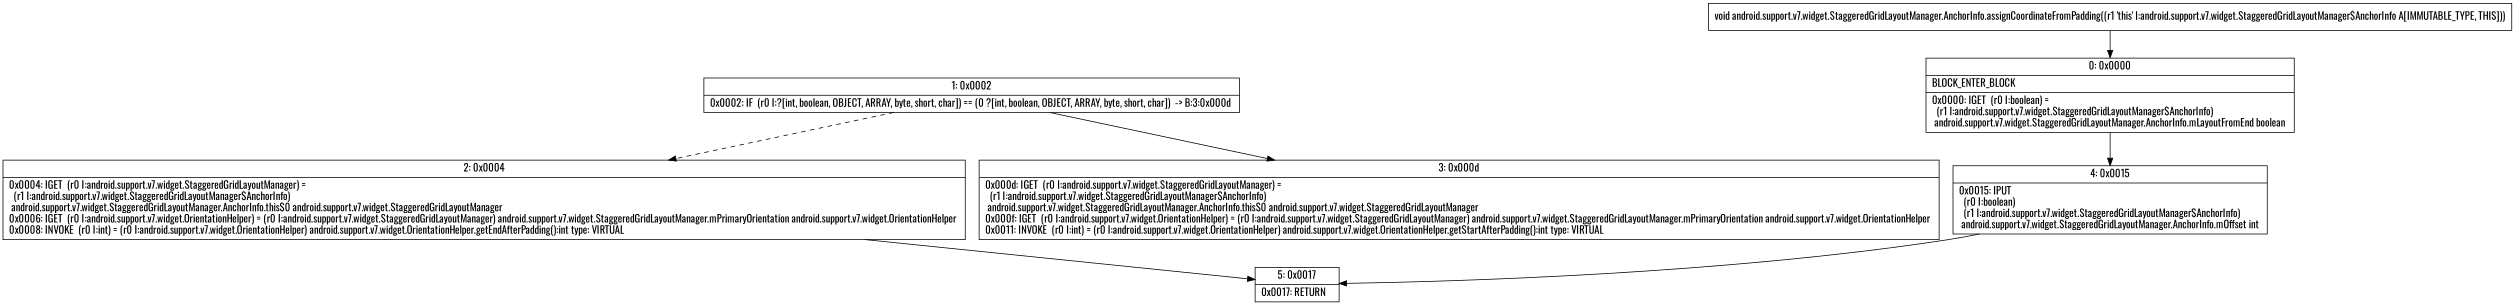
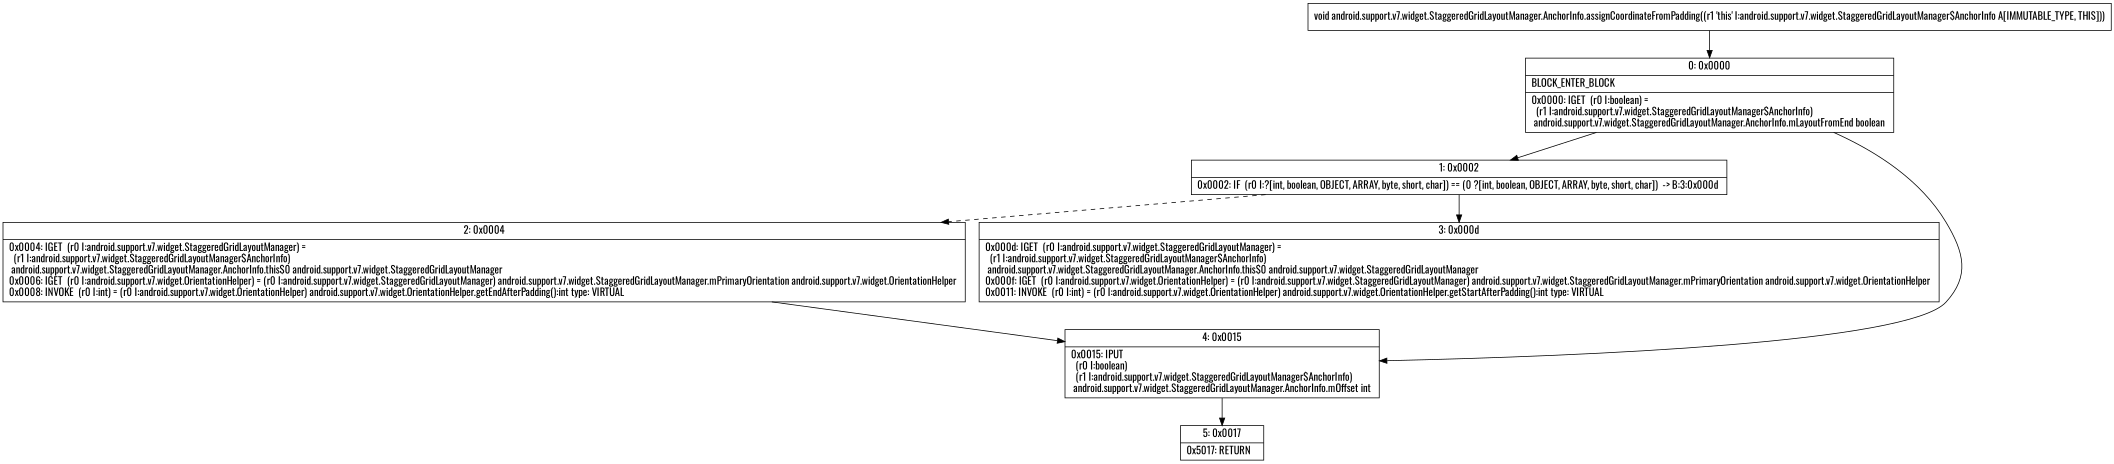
edge "0: 0x0000" -> "1: 0x0002": added
edge "2: 0x0004" -> "5: 0x0017": now "2: 0x0004" -> "4: 0x0015"
node "5: 0x0017": text "0x0017: RETURN" -> "0x5017: RETURN"
